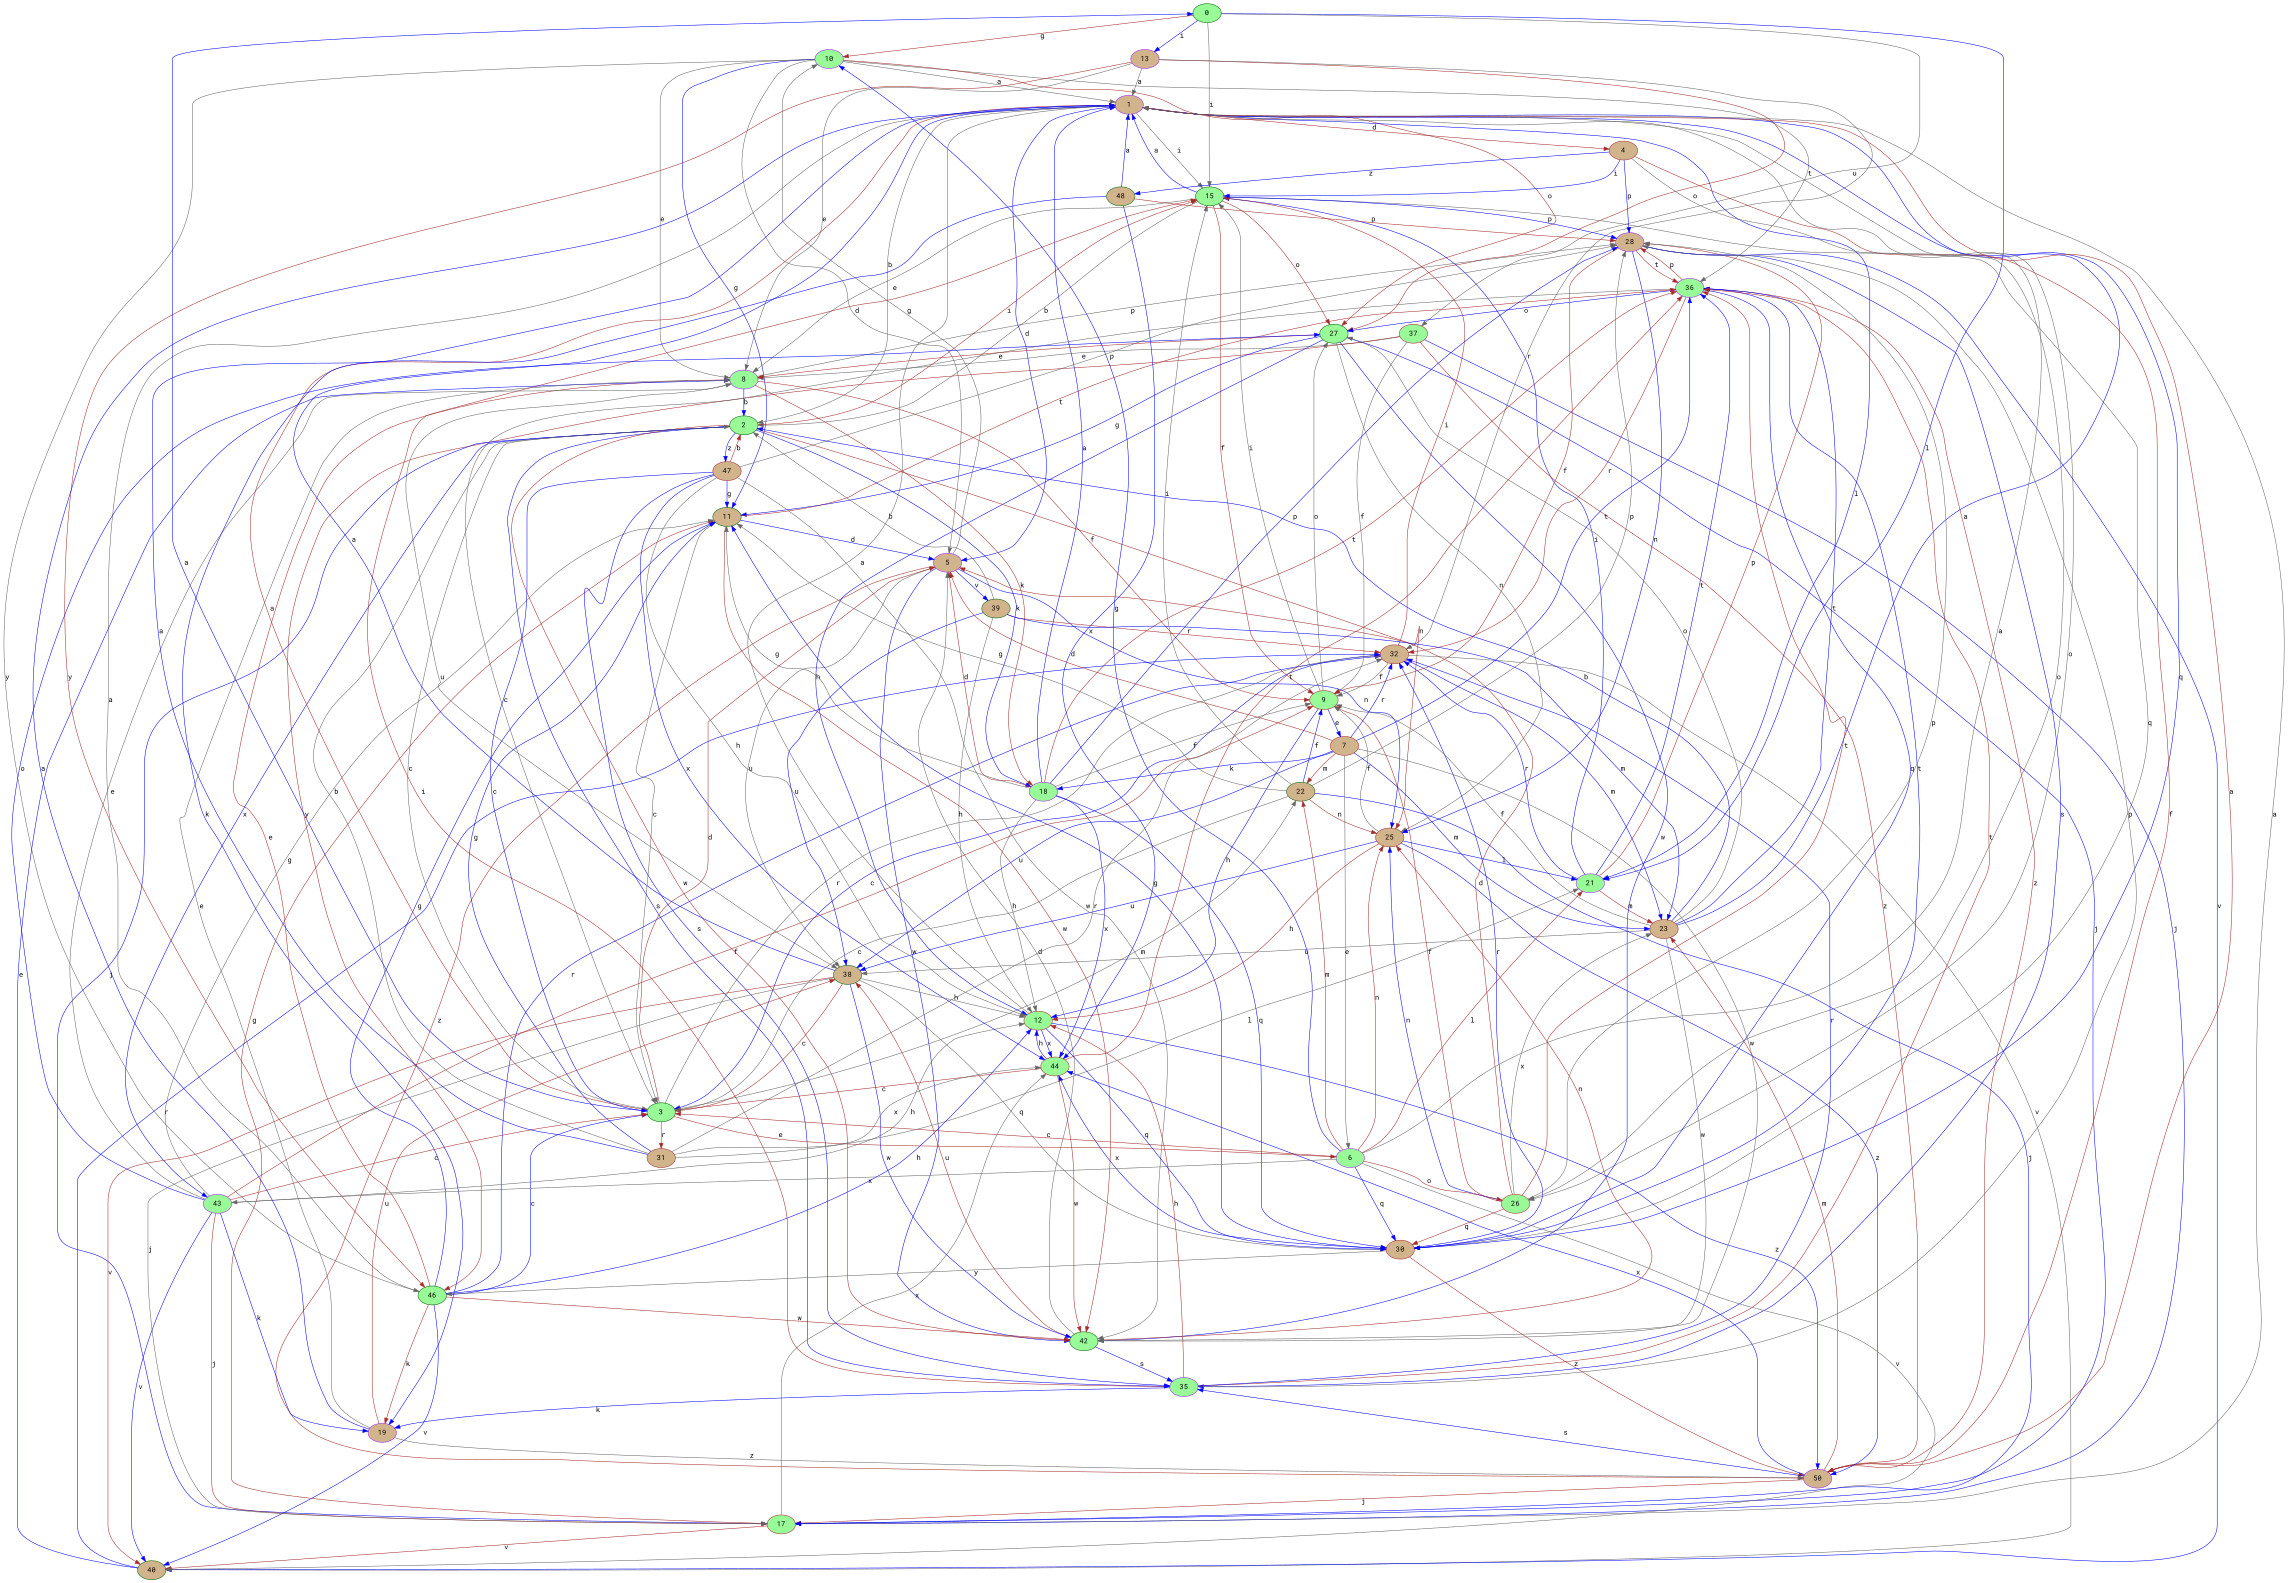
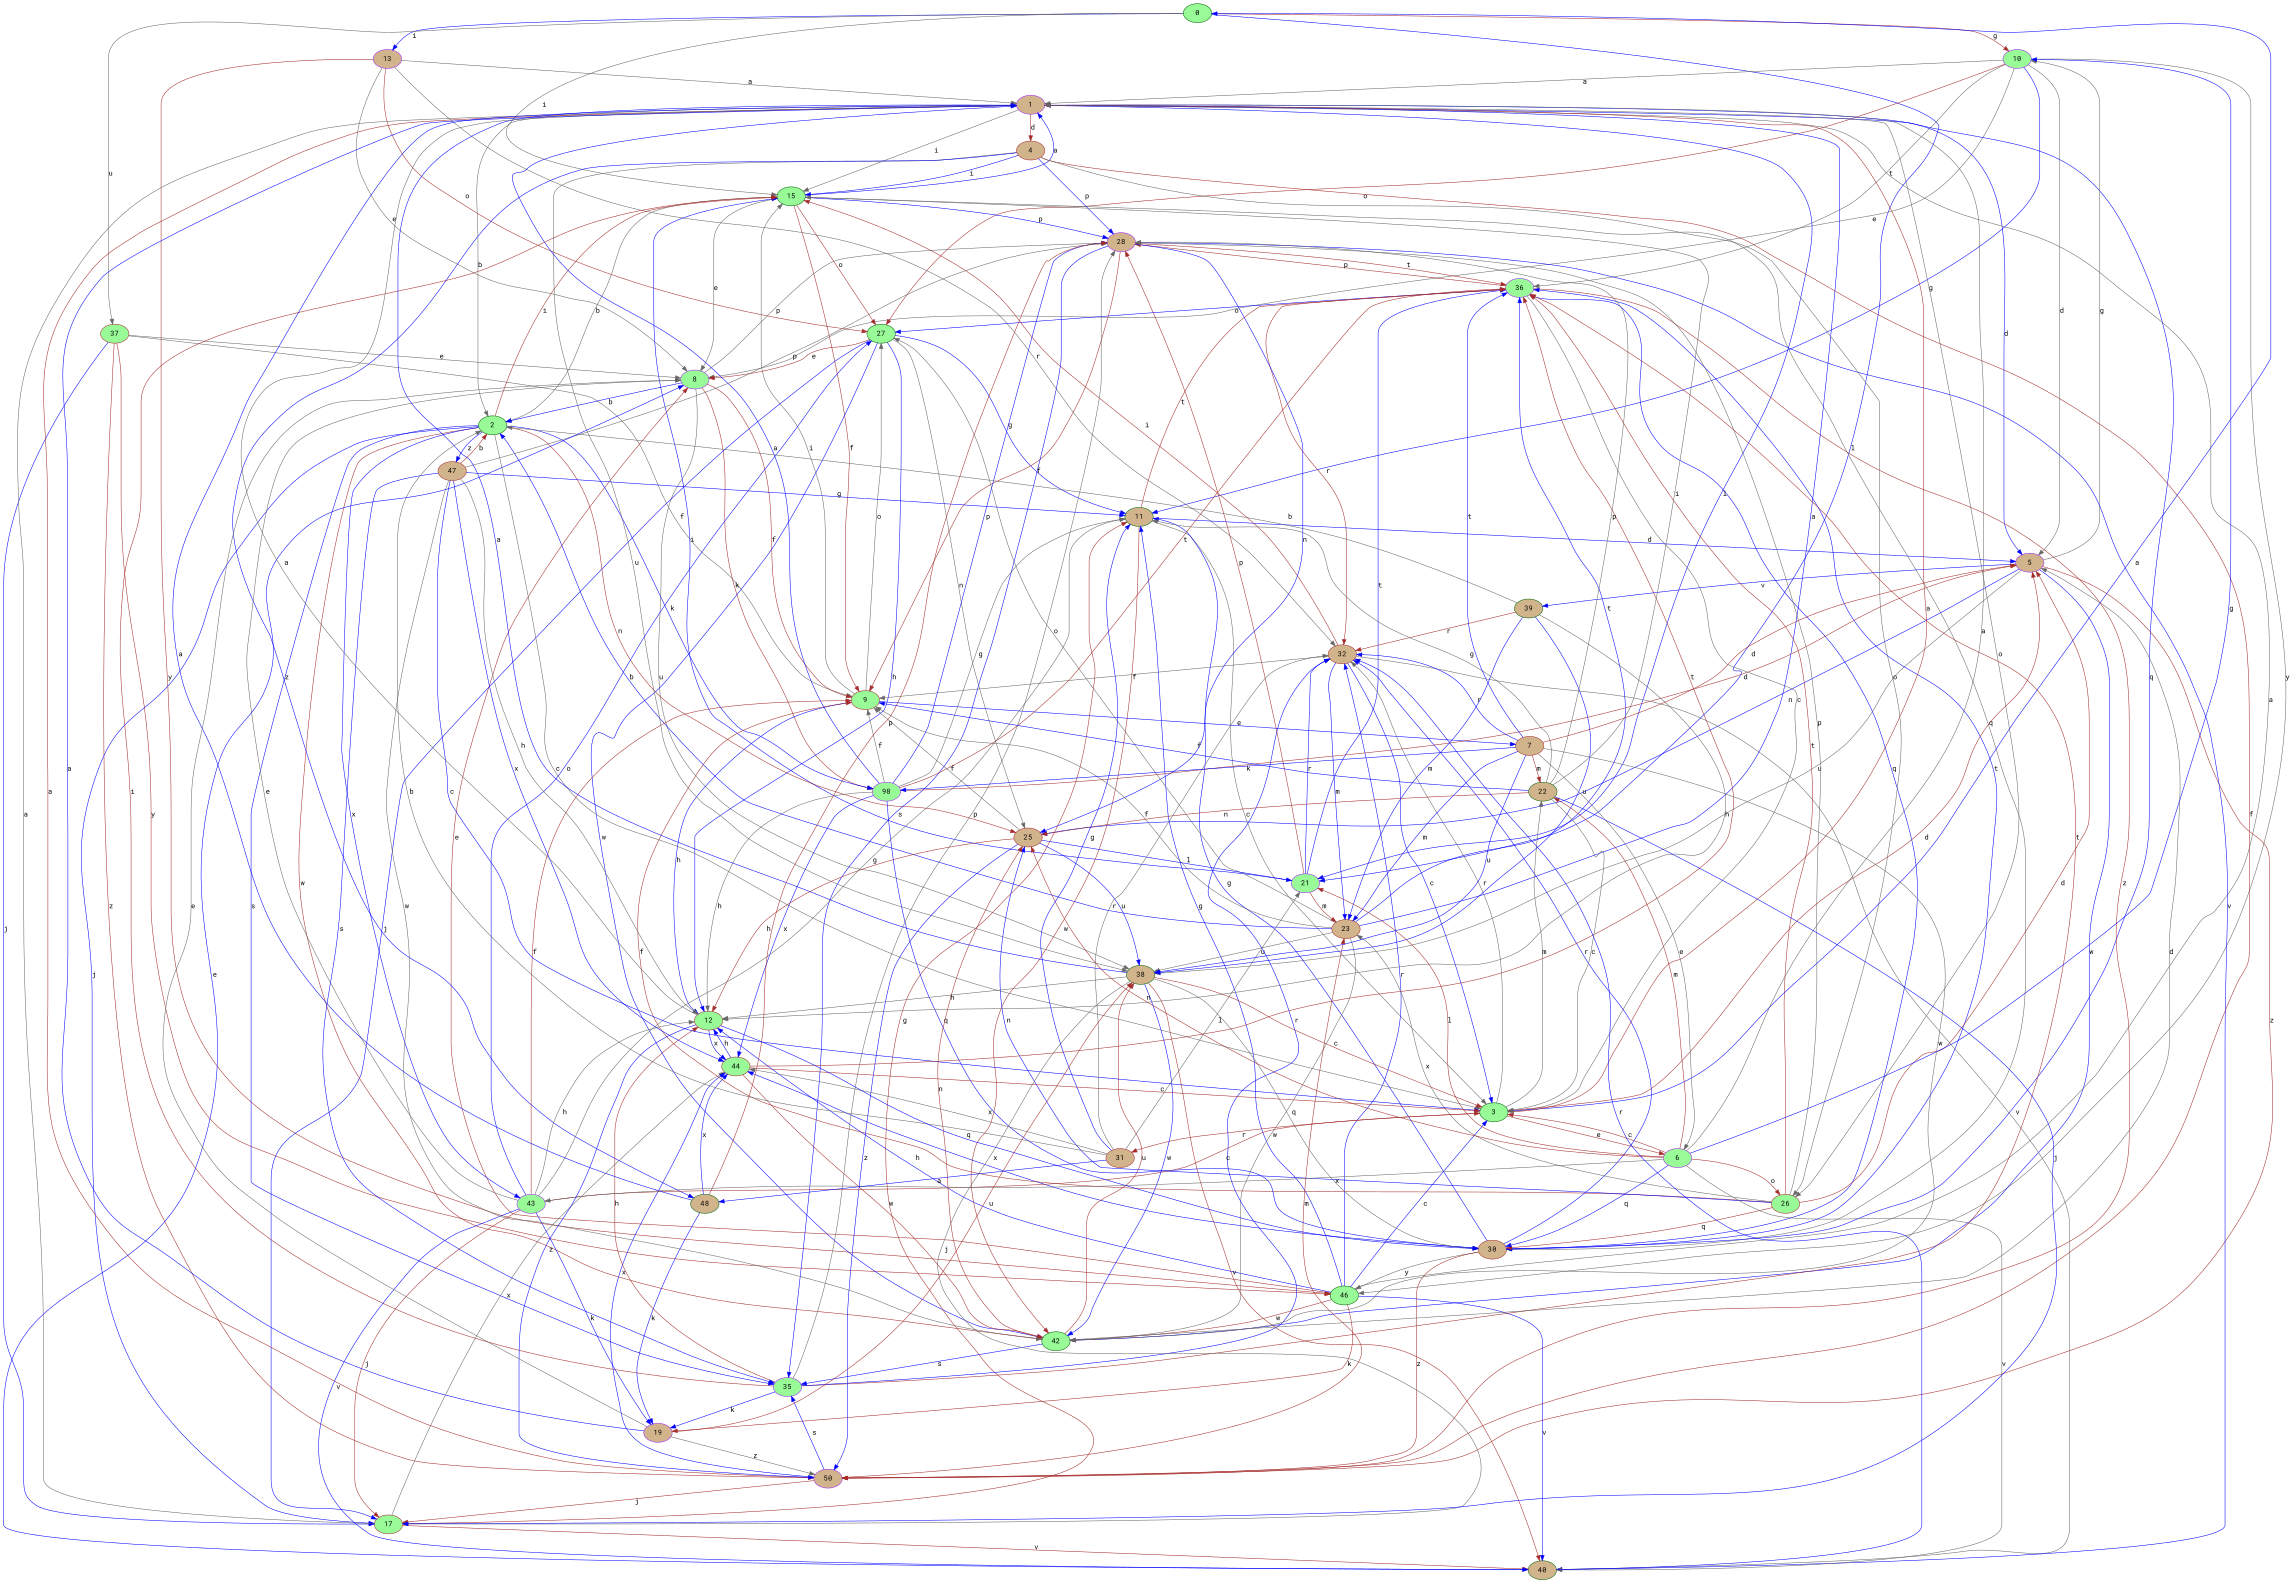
edge "31" -> "1": now "31" -> "48"
edge "4" -> "38": added, label "u"
node "18": label "18" -> "98"
